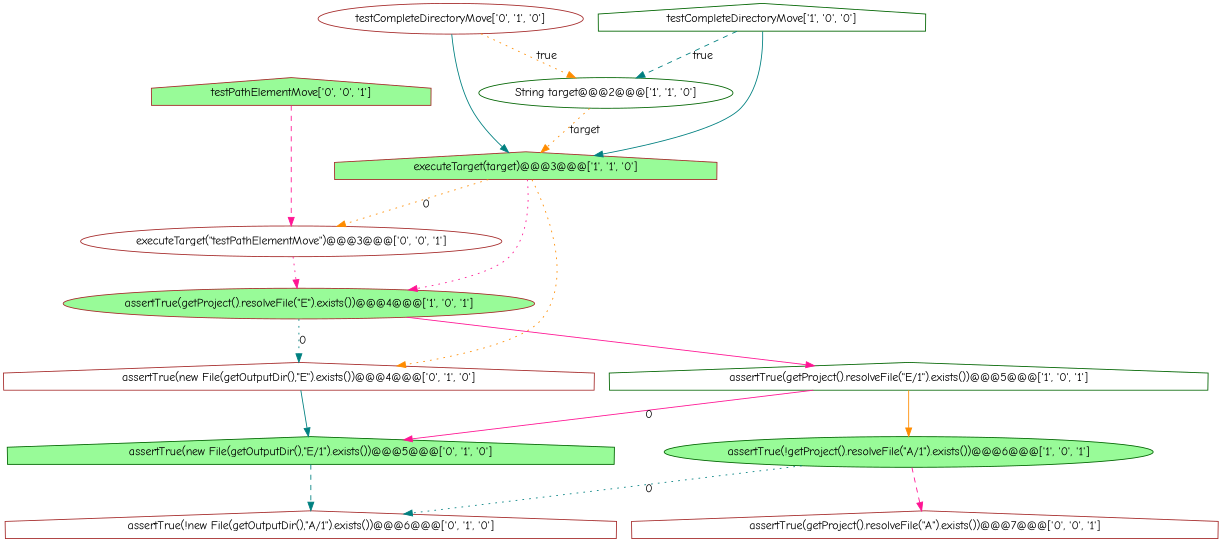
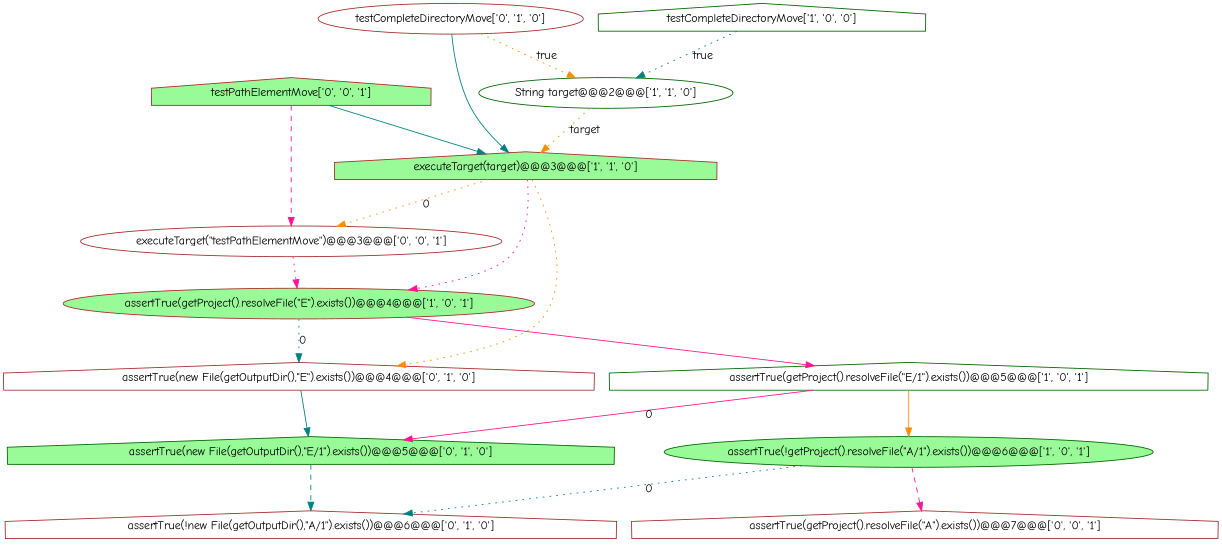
edge "testCompleteDirectoryMove['1', '0', '0']" -> "String target@@@2@@@['1', '1', '0']": style dashed -> dotted
edge "testCompleteDirectoryMove['1', '0', '0']" -> "executeTarget(target)@@@3@@@['1', '1', '0']": now "testPathElementMove['0', '0', '1']" -> "executeTarget(target)@@@3@@@['1', '1', '0']"
